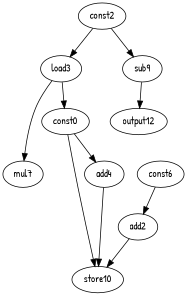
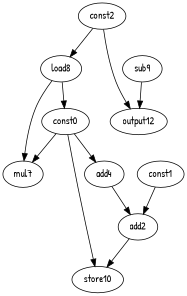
edge "const2" -> "sub9": now "const2" -> "output12"
node "load3": label "load3" -> "load8"
edge "const0" -> "mul7": added
node "const6": label "const6" -> "const1"
edge "add4" -> "store10": now "add4" -> "add2"
